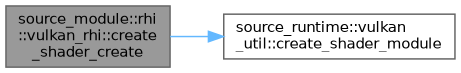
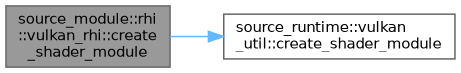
node "source_module::rhi ::vulkan_rhi::create _shader_create": label "source_module::rhi ::vulkan_rhi::create _shader_create" -> "source_module::rhi ::vulkan_rhi::create _shader_module"
